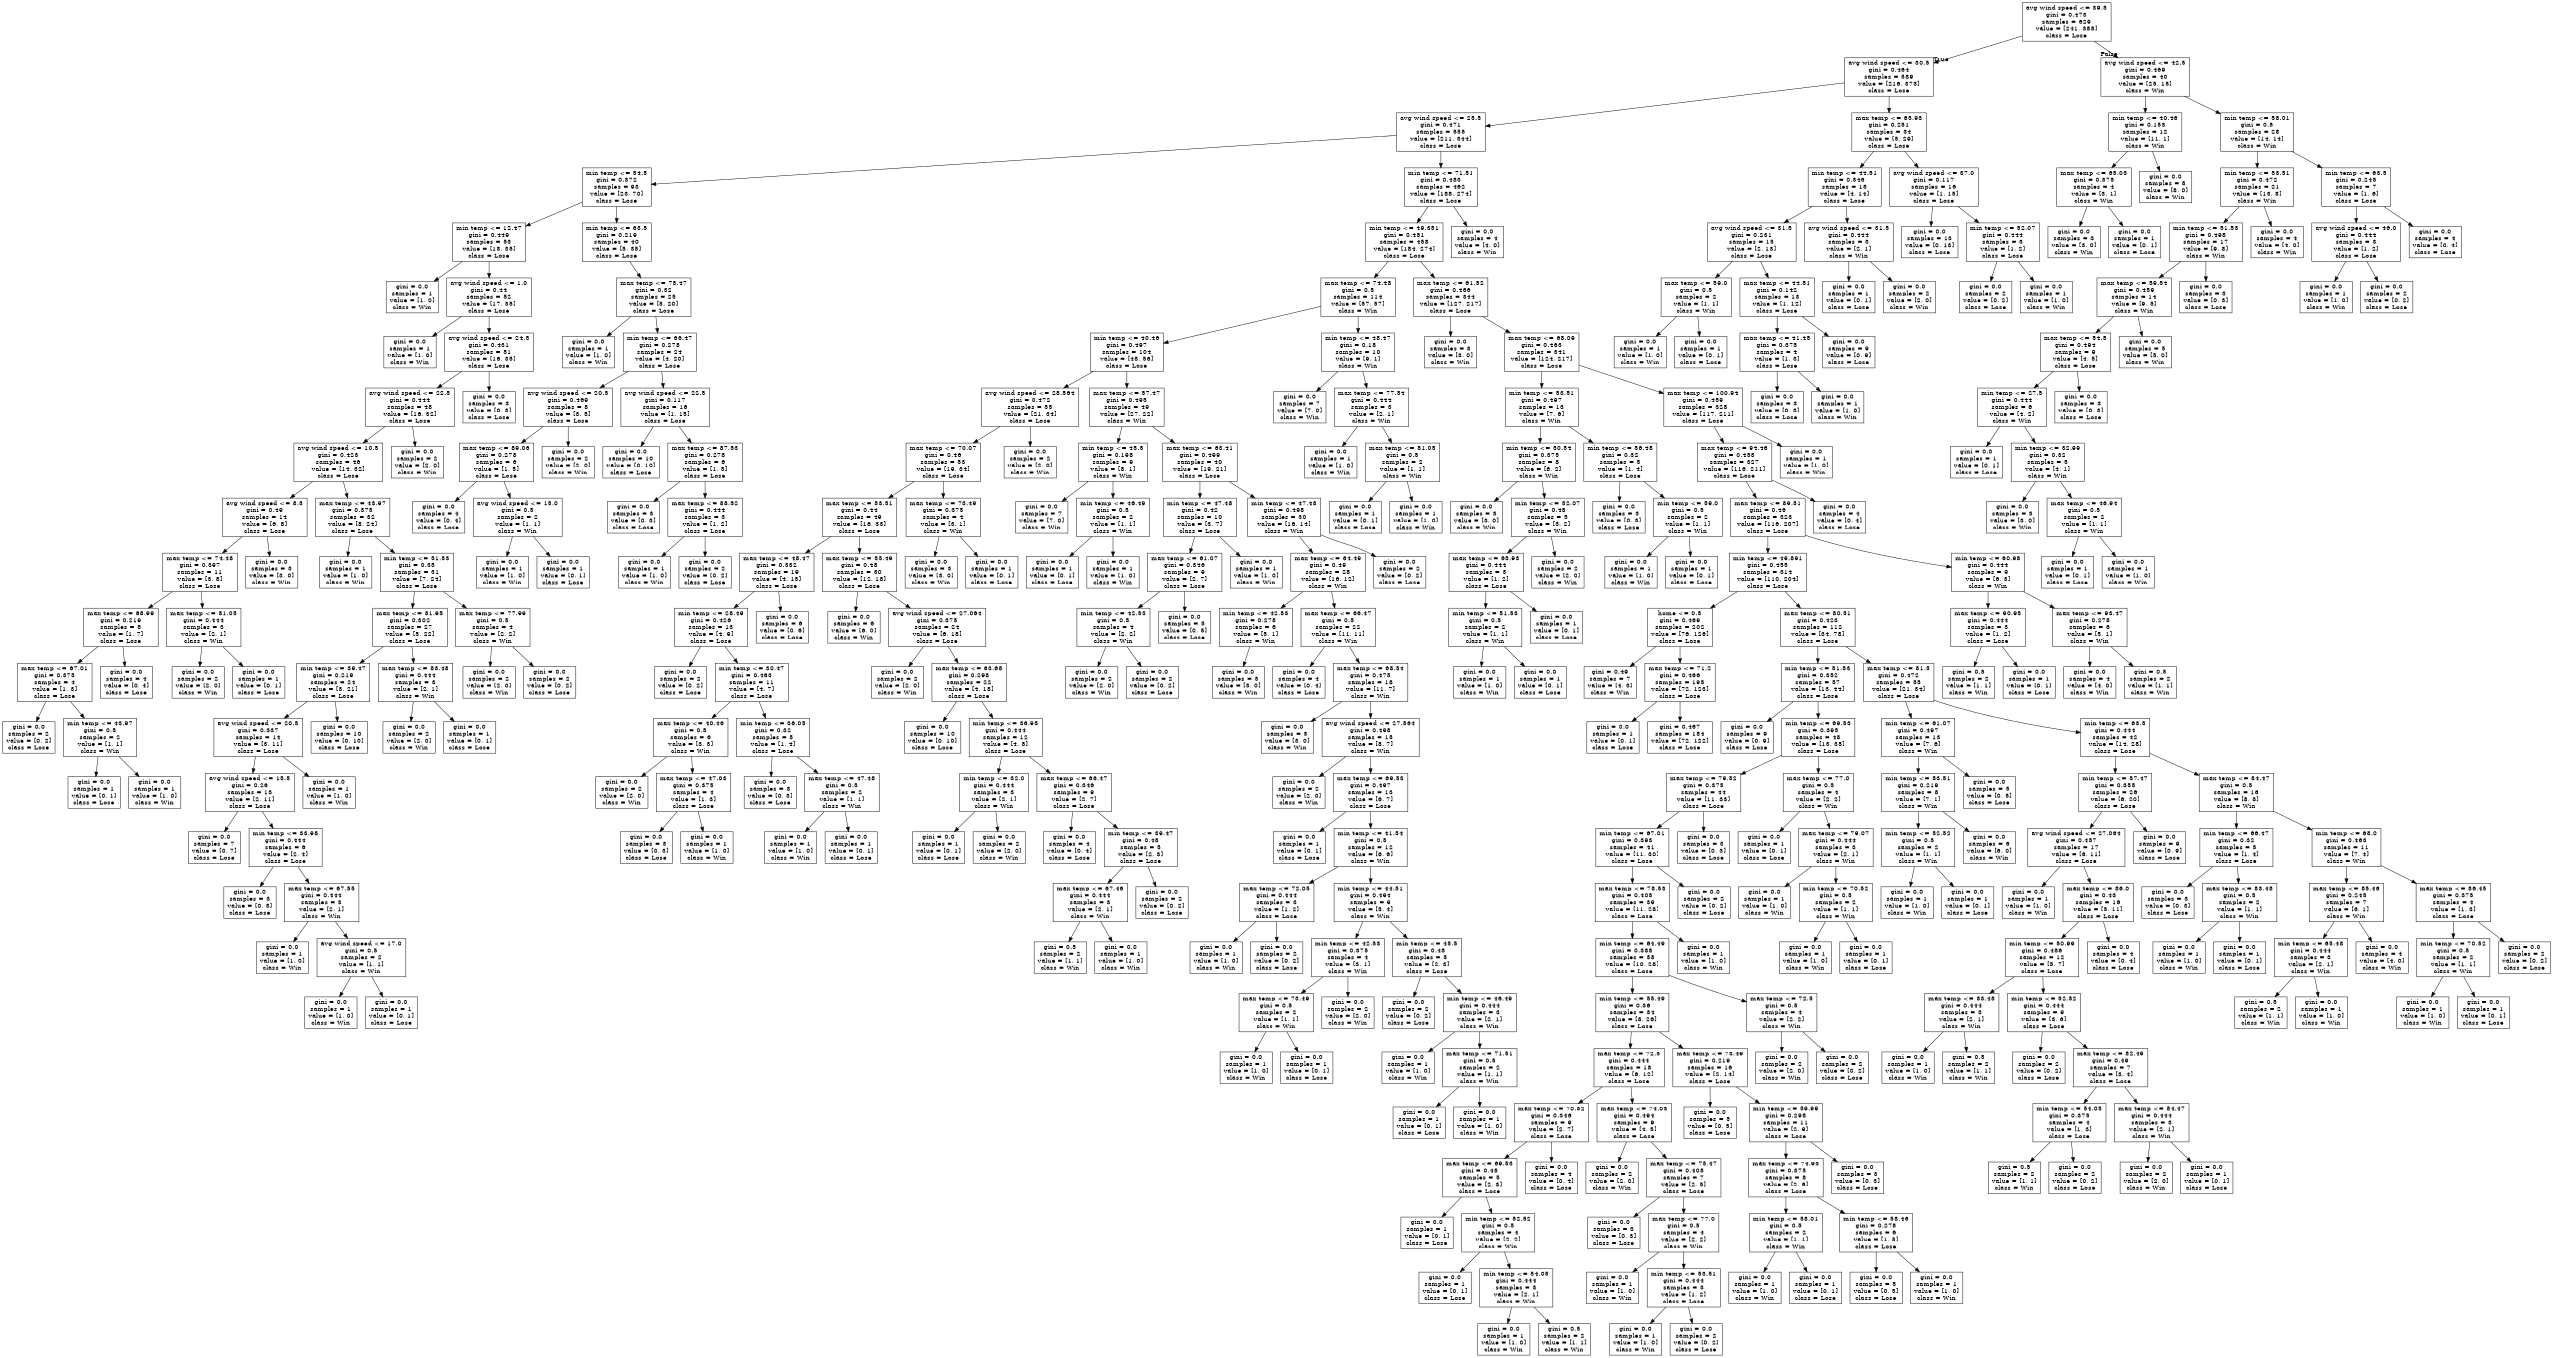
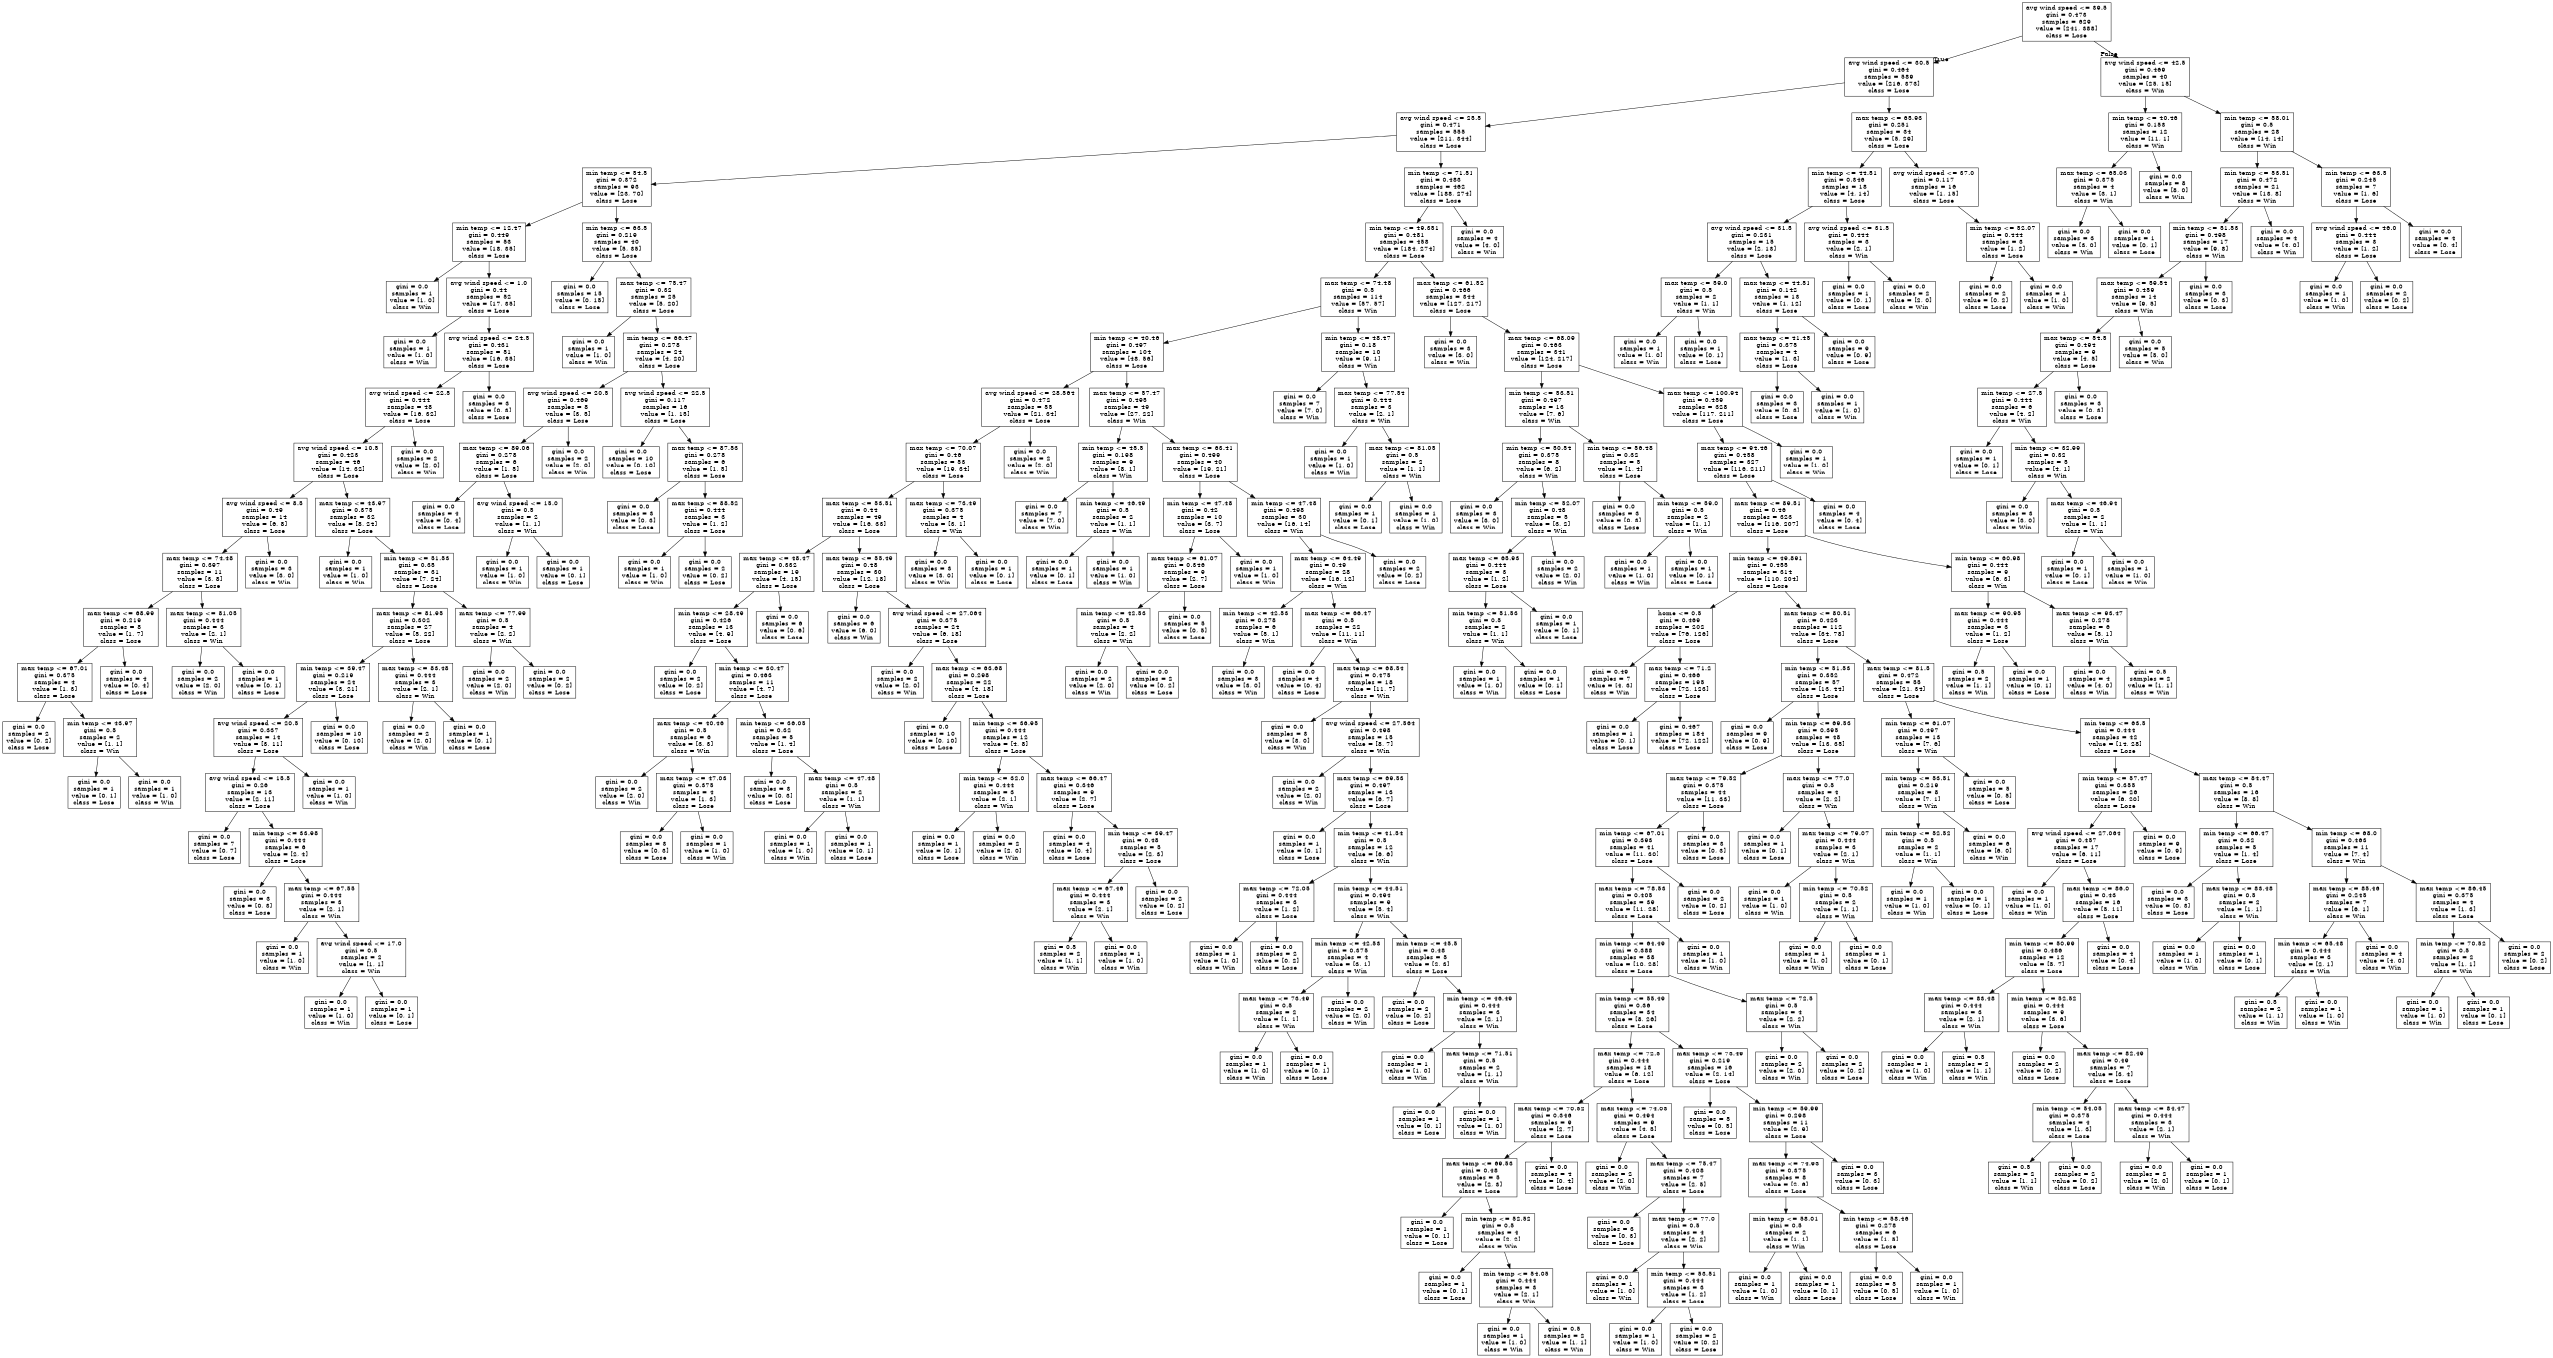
node "gini = 0.0 samples = 13 value = [0, 13] class = Lose": removed
node "gini = 0.0 samples = 15 value = [0, 15] class = Lose": added
